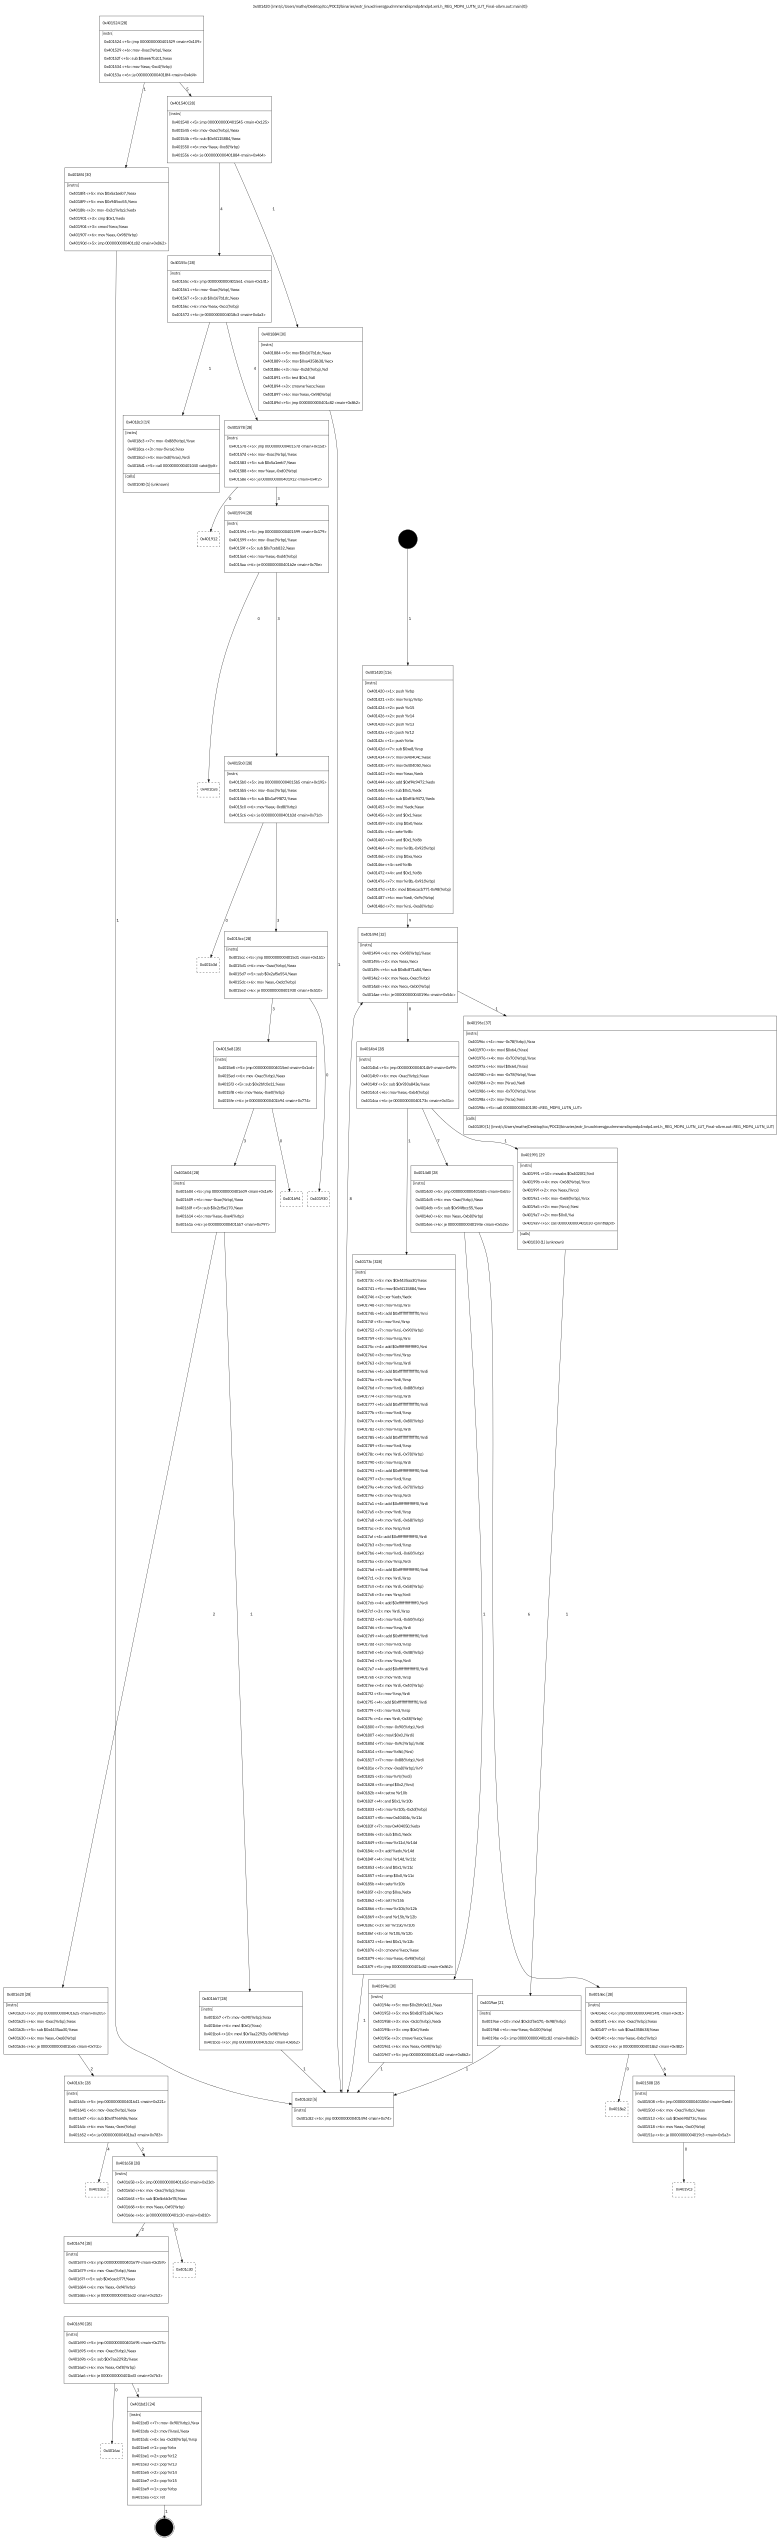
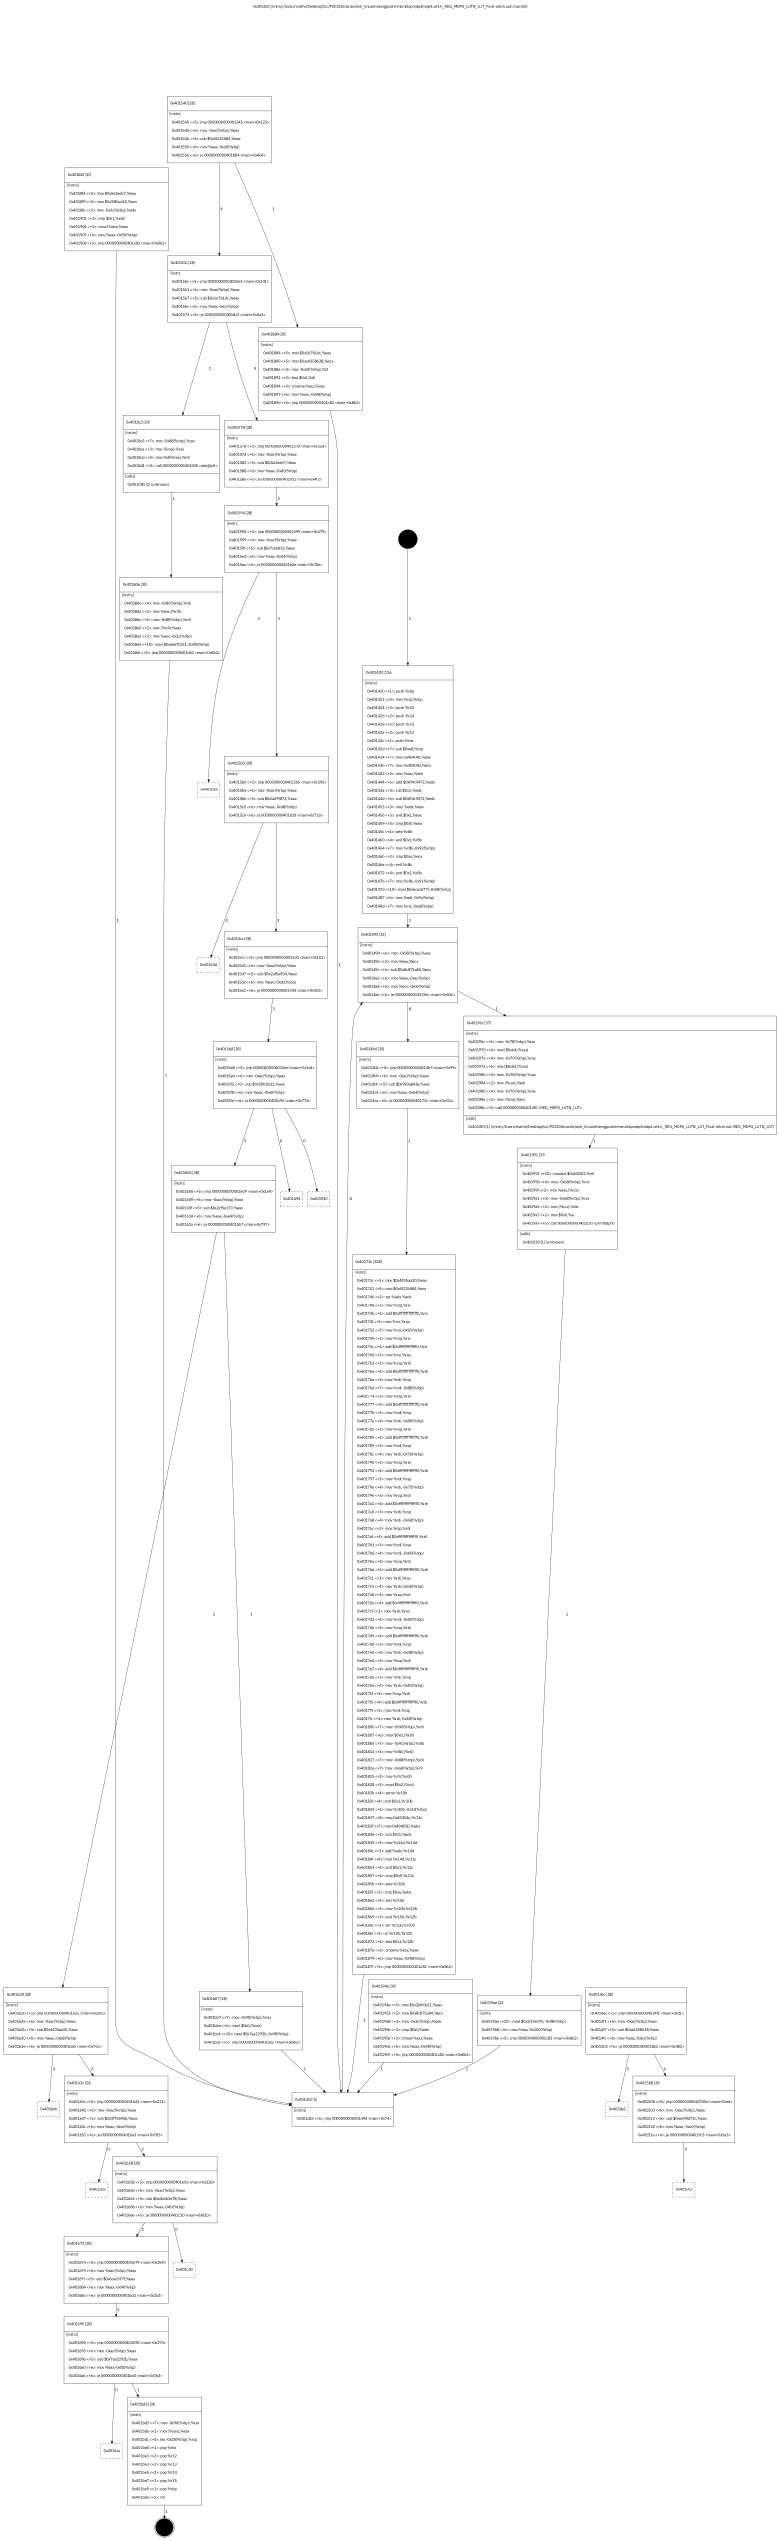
node "0x401524 [28]": removed
node "0x401912": removed
node "0x4018d6 [30]": added
edge "0x401420 [116]" -> "0x401494 [32]": label " 9" -> " 1"
edge "0x4015cc [28]" -> "0x401930": now "0x4015e8 [28]" -> "0x401930"
edge "0x4014b4 [28]" -> "0x401991 [29]": now "0x40196c [37]" -> "0x401991 [29]"
node "0x4014d0 [28]": removed
node "0x401beb": added
edge "0x40163c [28]" -> "0x401ba3": label " 4" -> " 0"
edge "0x401674 [28]" -> "0x401690 [28]": added, label "1"
